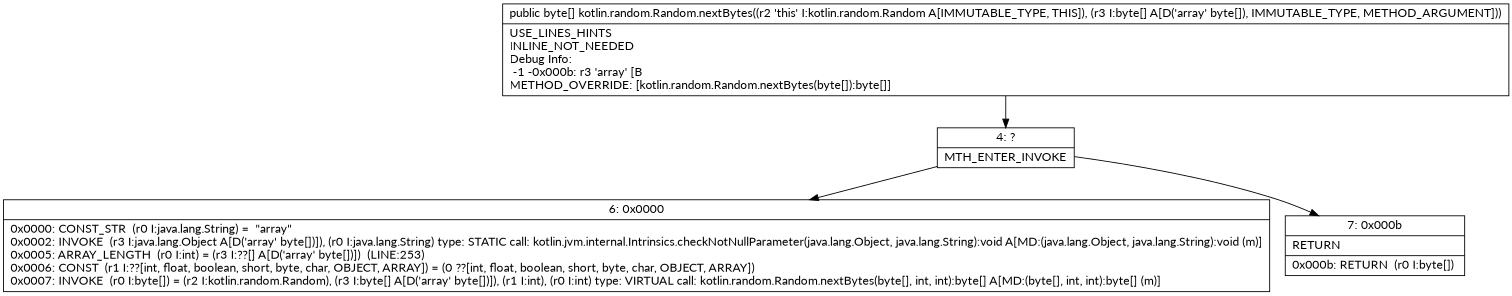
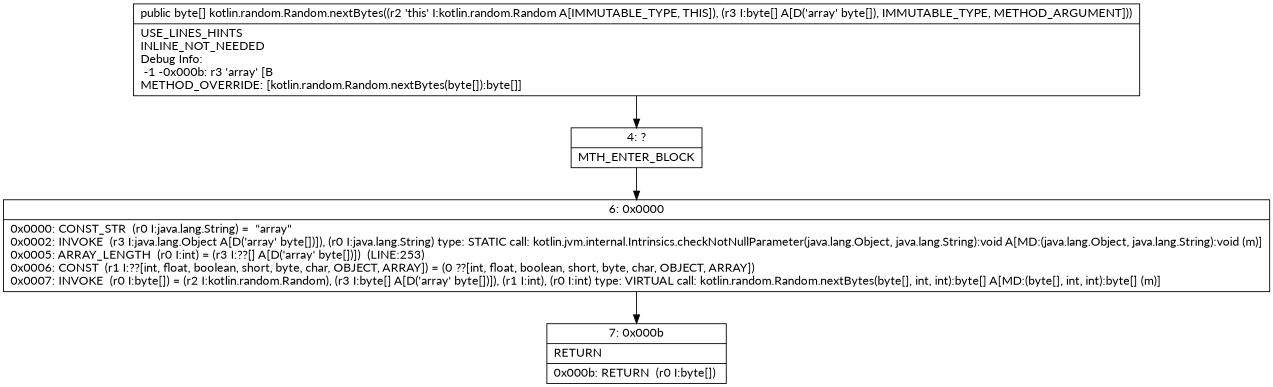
node "4: ?": text "MTH_ENTER_INVOKE" -> "MTH_ENTER_BLOCK"
edge "4: ?" -> "7: 0x000b": now "6: 0x0000" -> "7: 0x000b"
